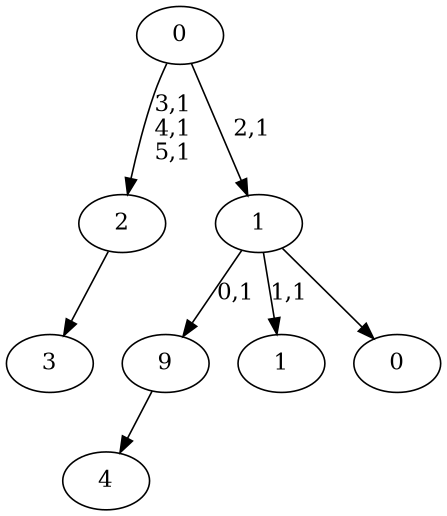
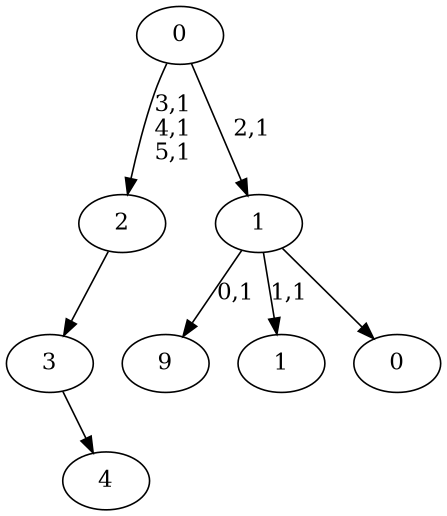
edge "9" -> "4": now "3" -> "4"
